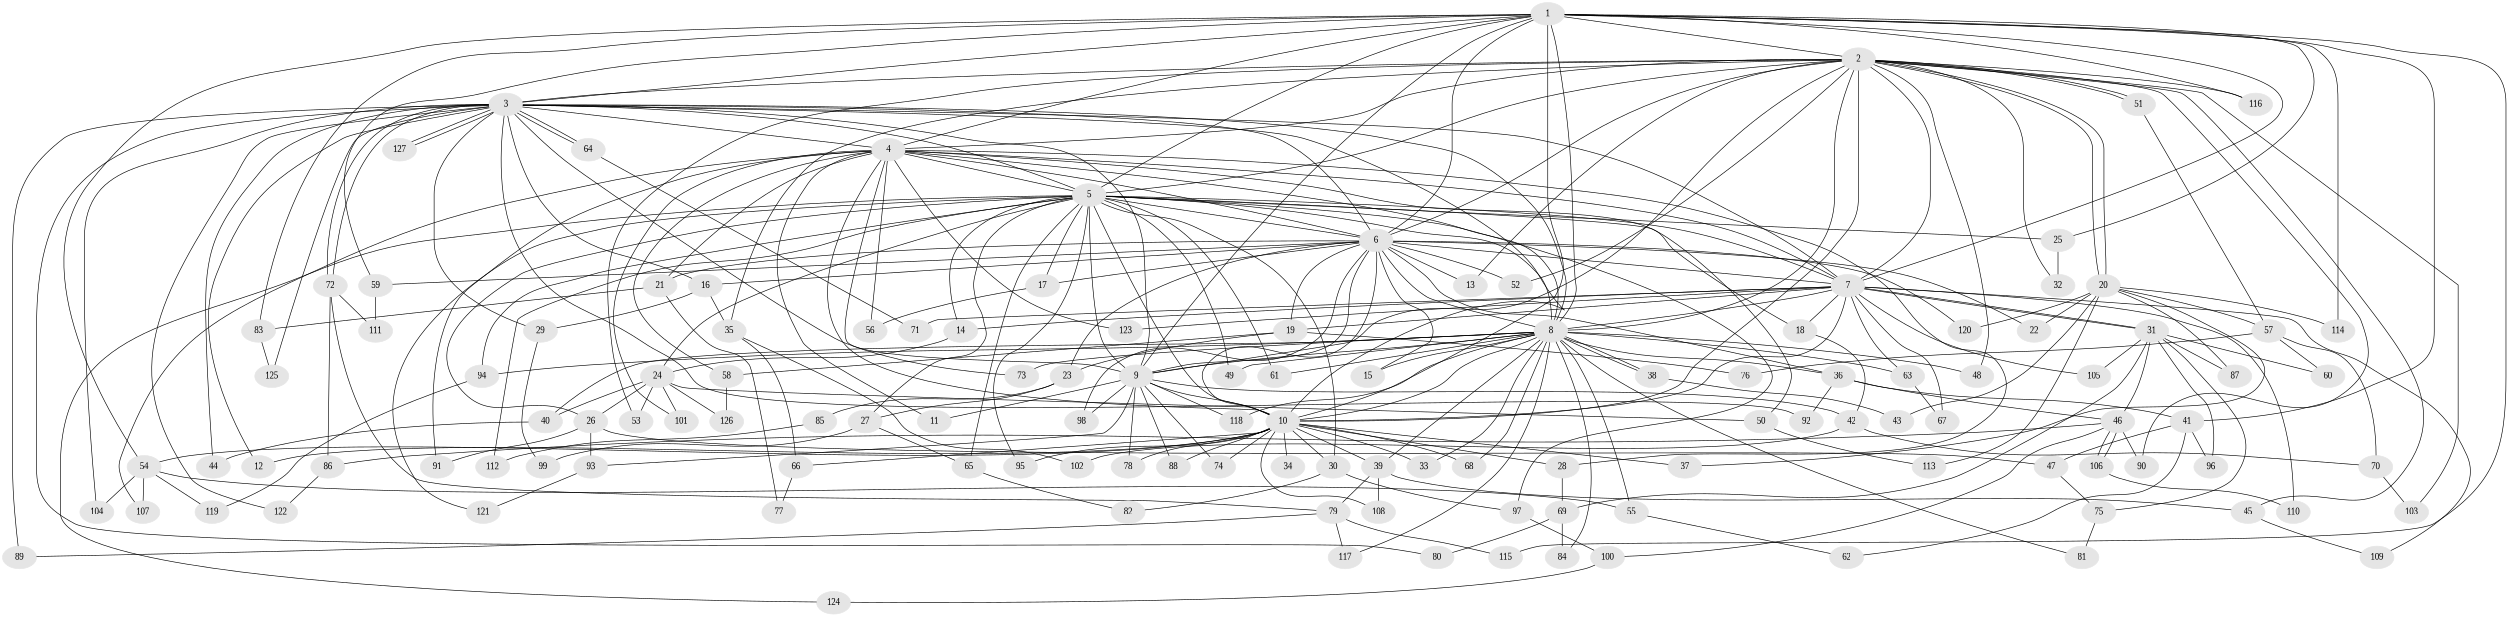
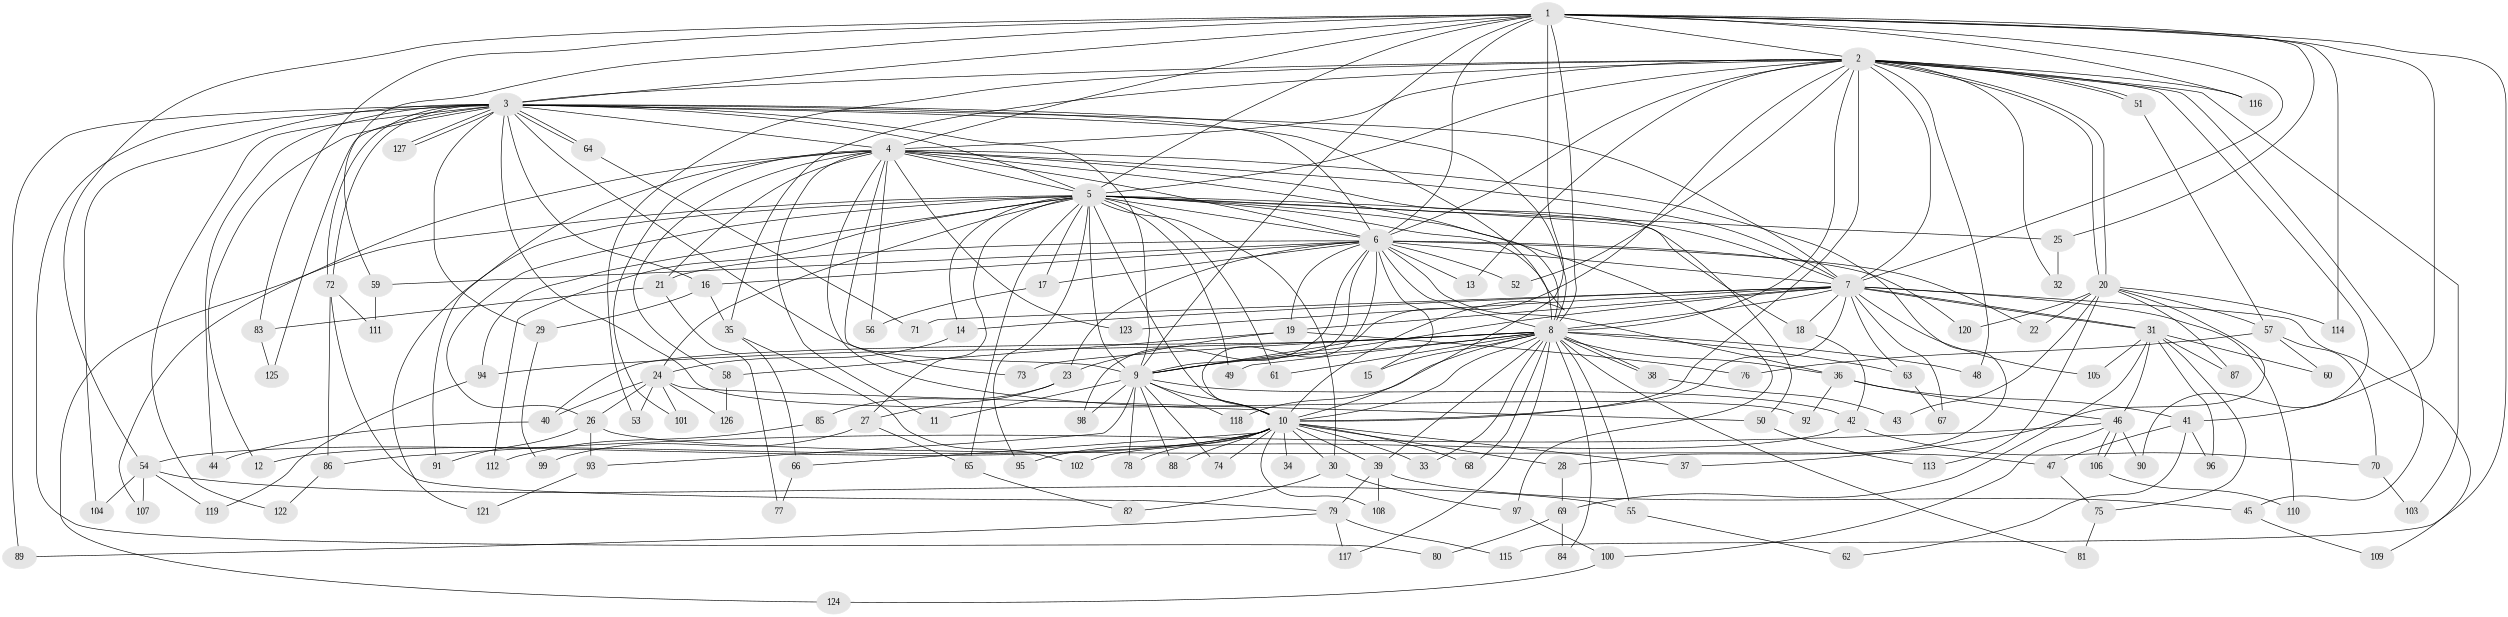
edge "7" -- "9": added
